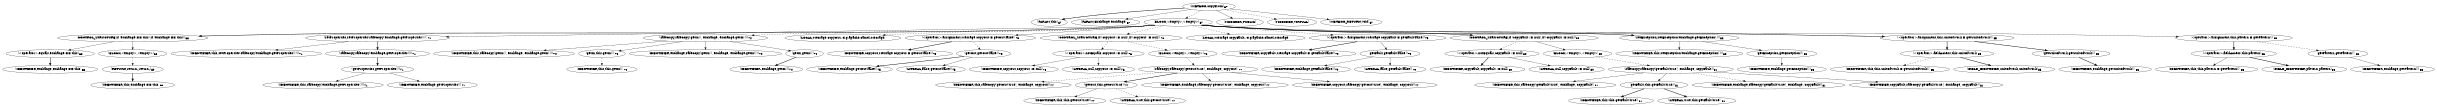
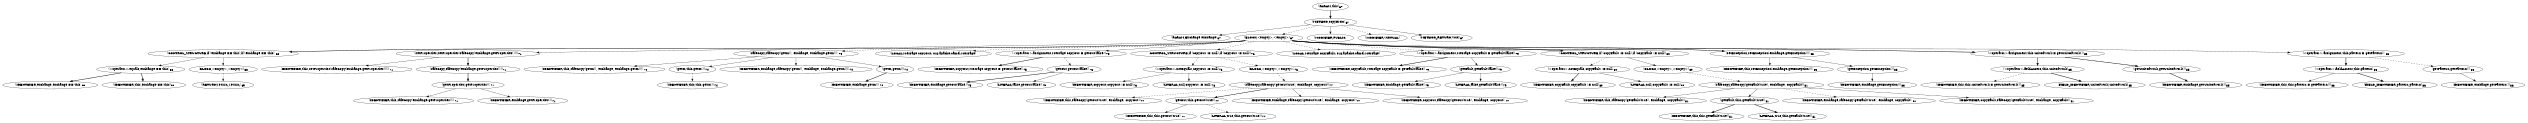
edge "(METHOD,copyFrom)" -> "(PARAM,this)": reversed
edge "(RETURN,return;,return;)" -> "(IDENTIFIER,this,exchange == this)": now "(<operator>.equals,exchange == this)" -> "(IDENTIFIER,this,exchange == this)"
